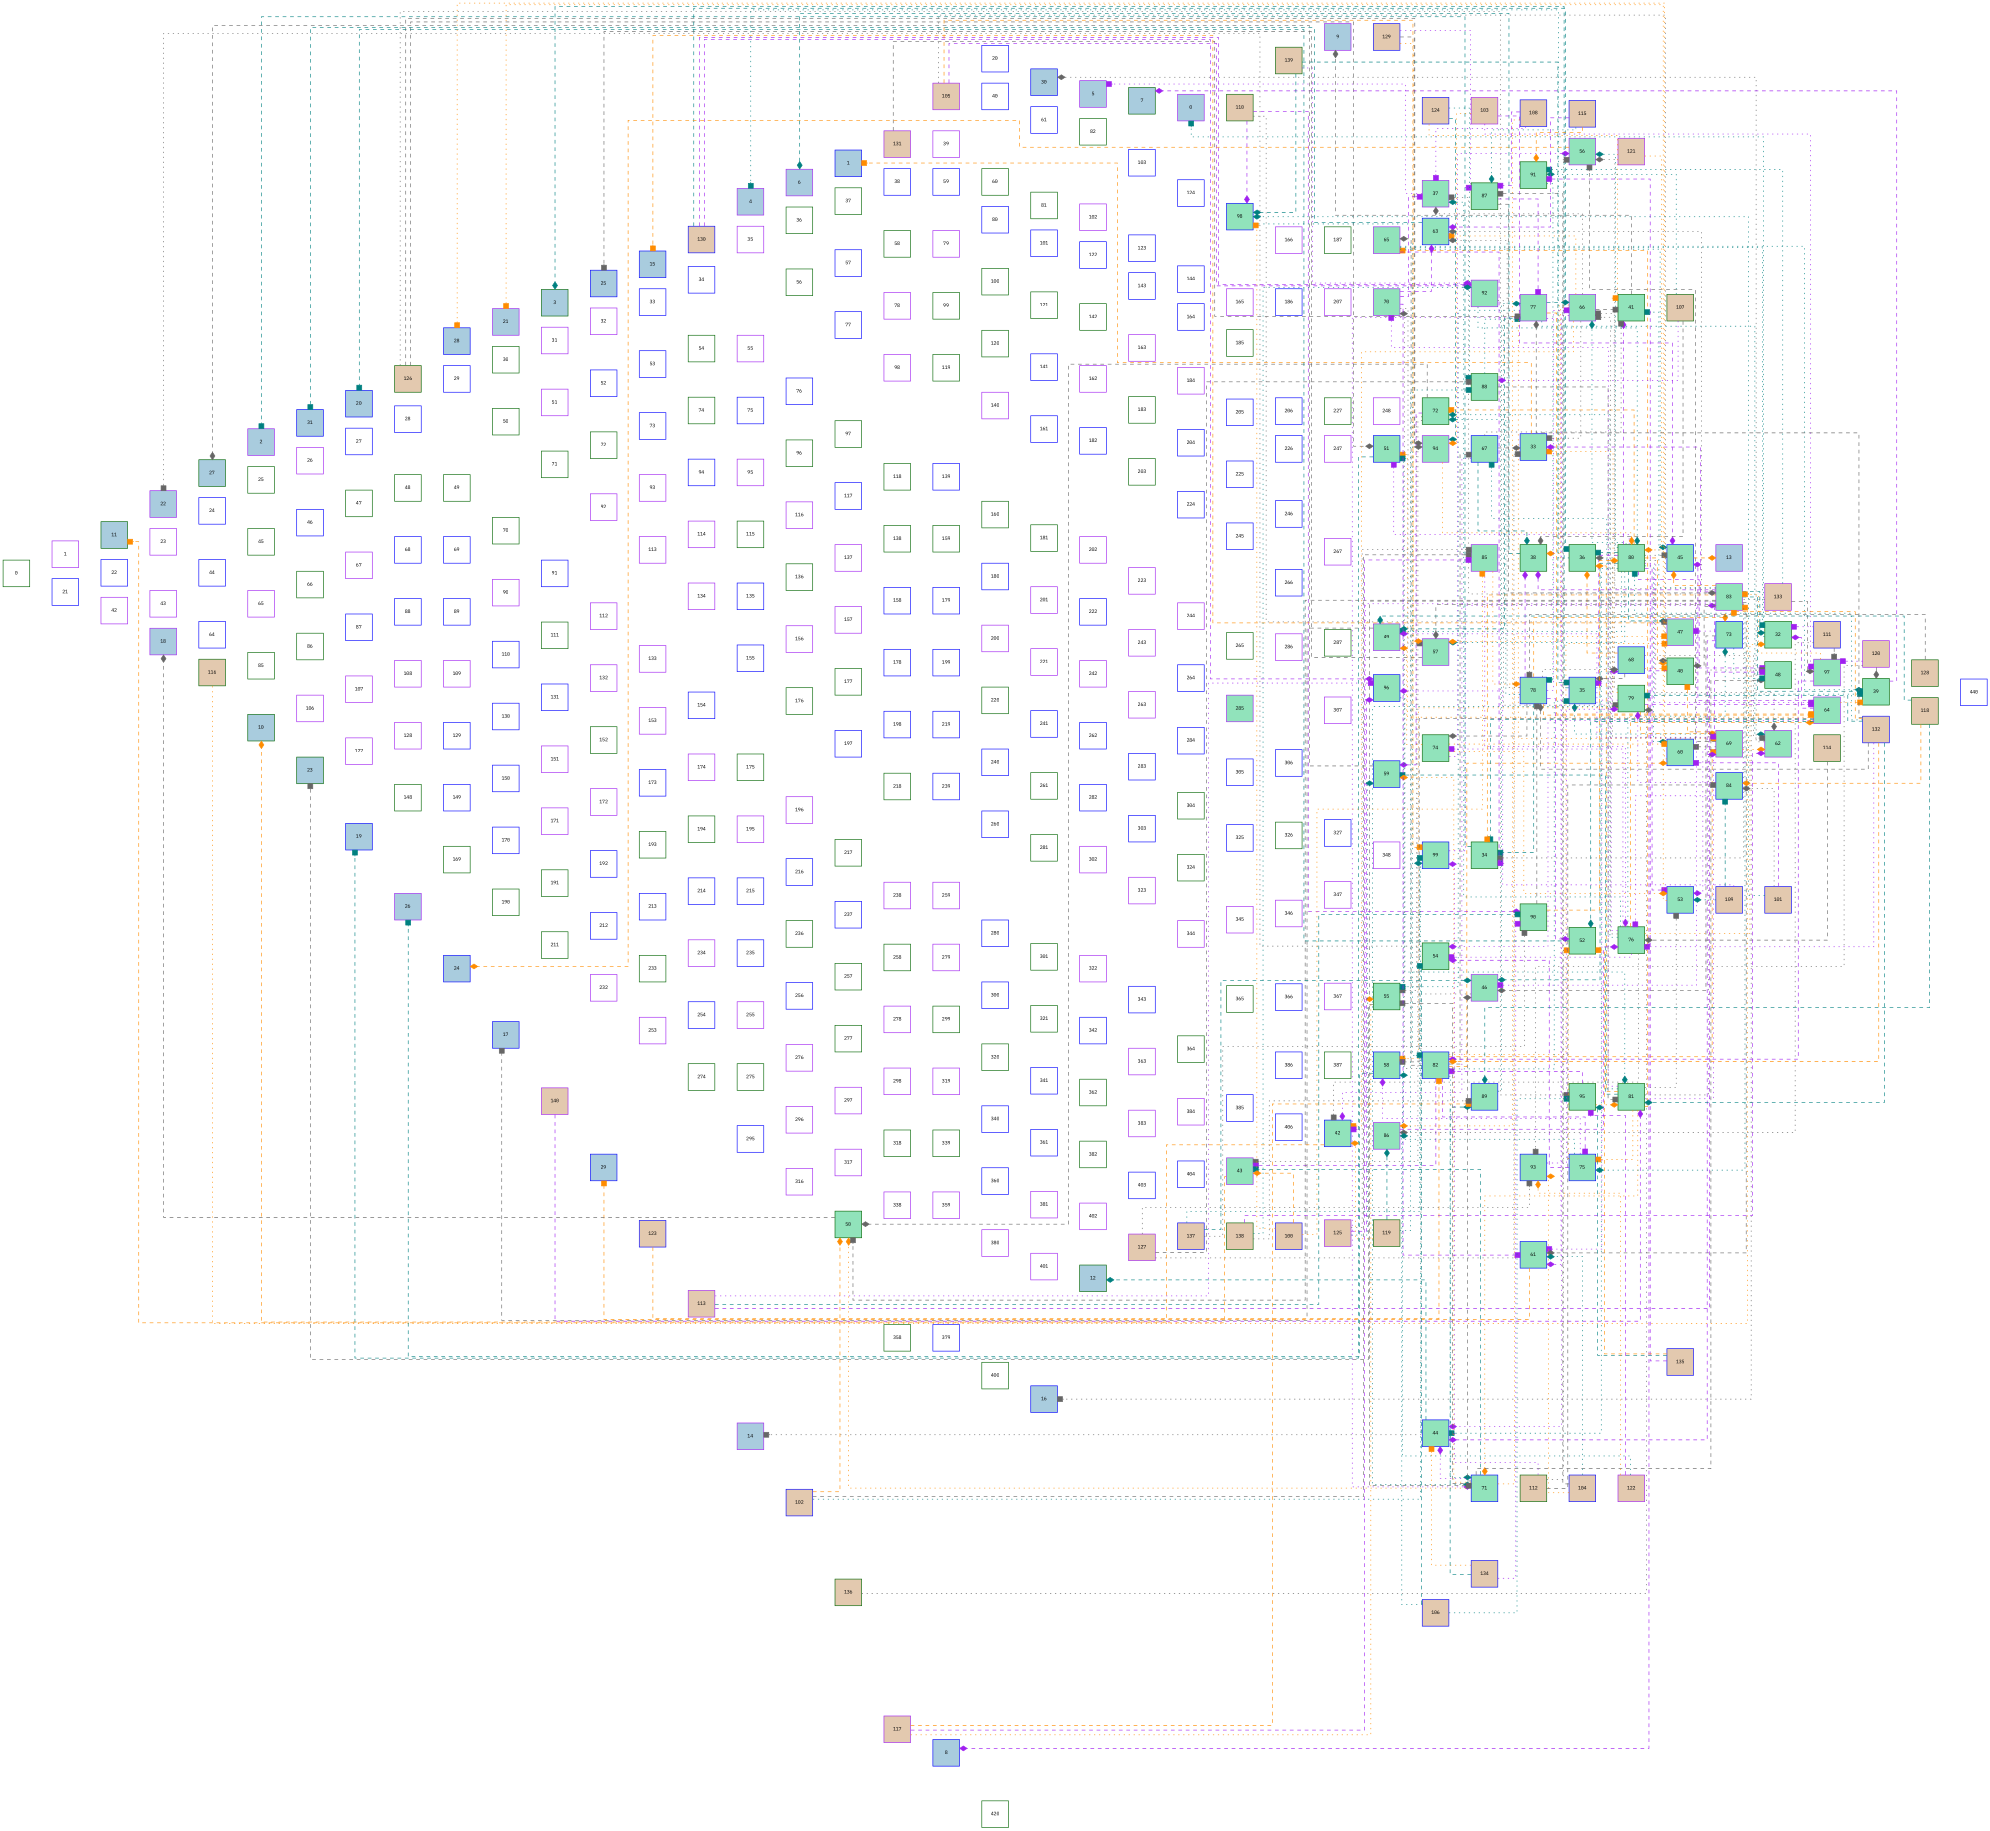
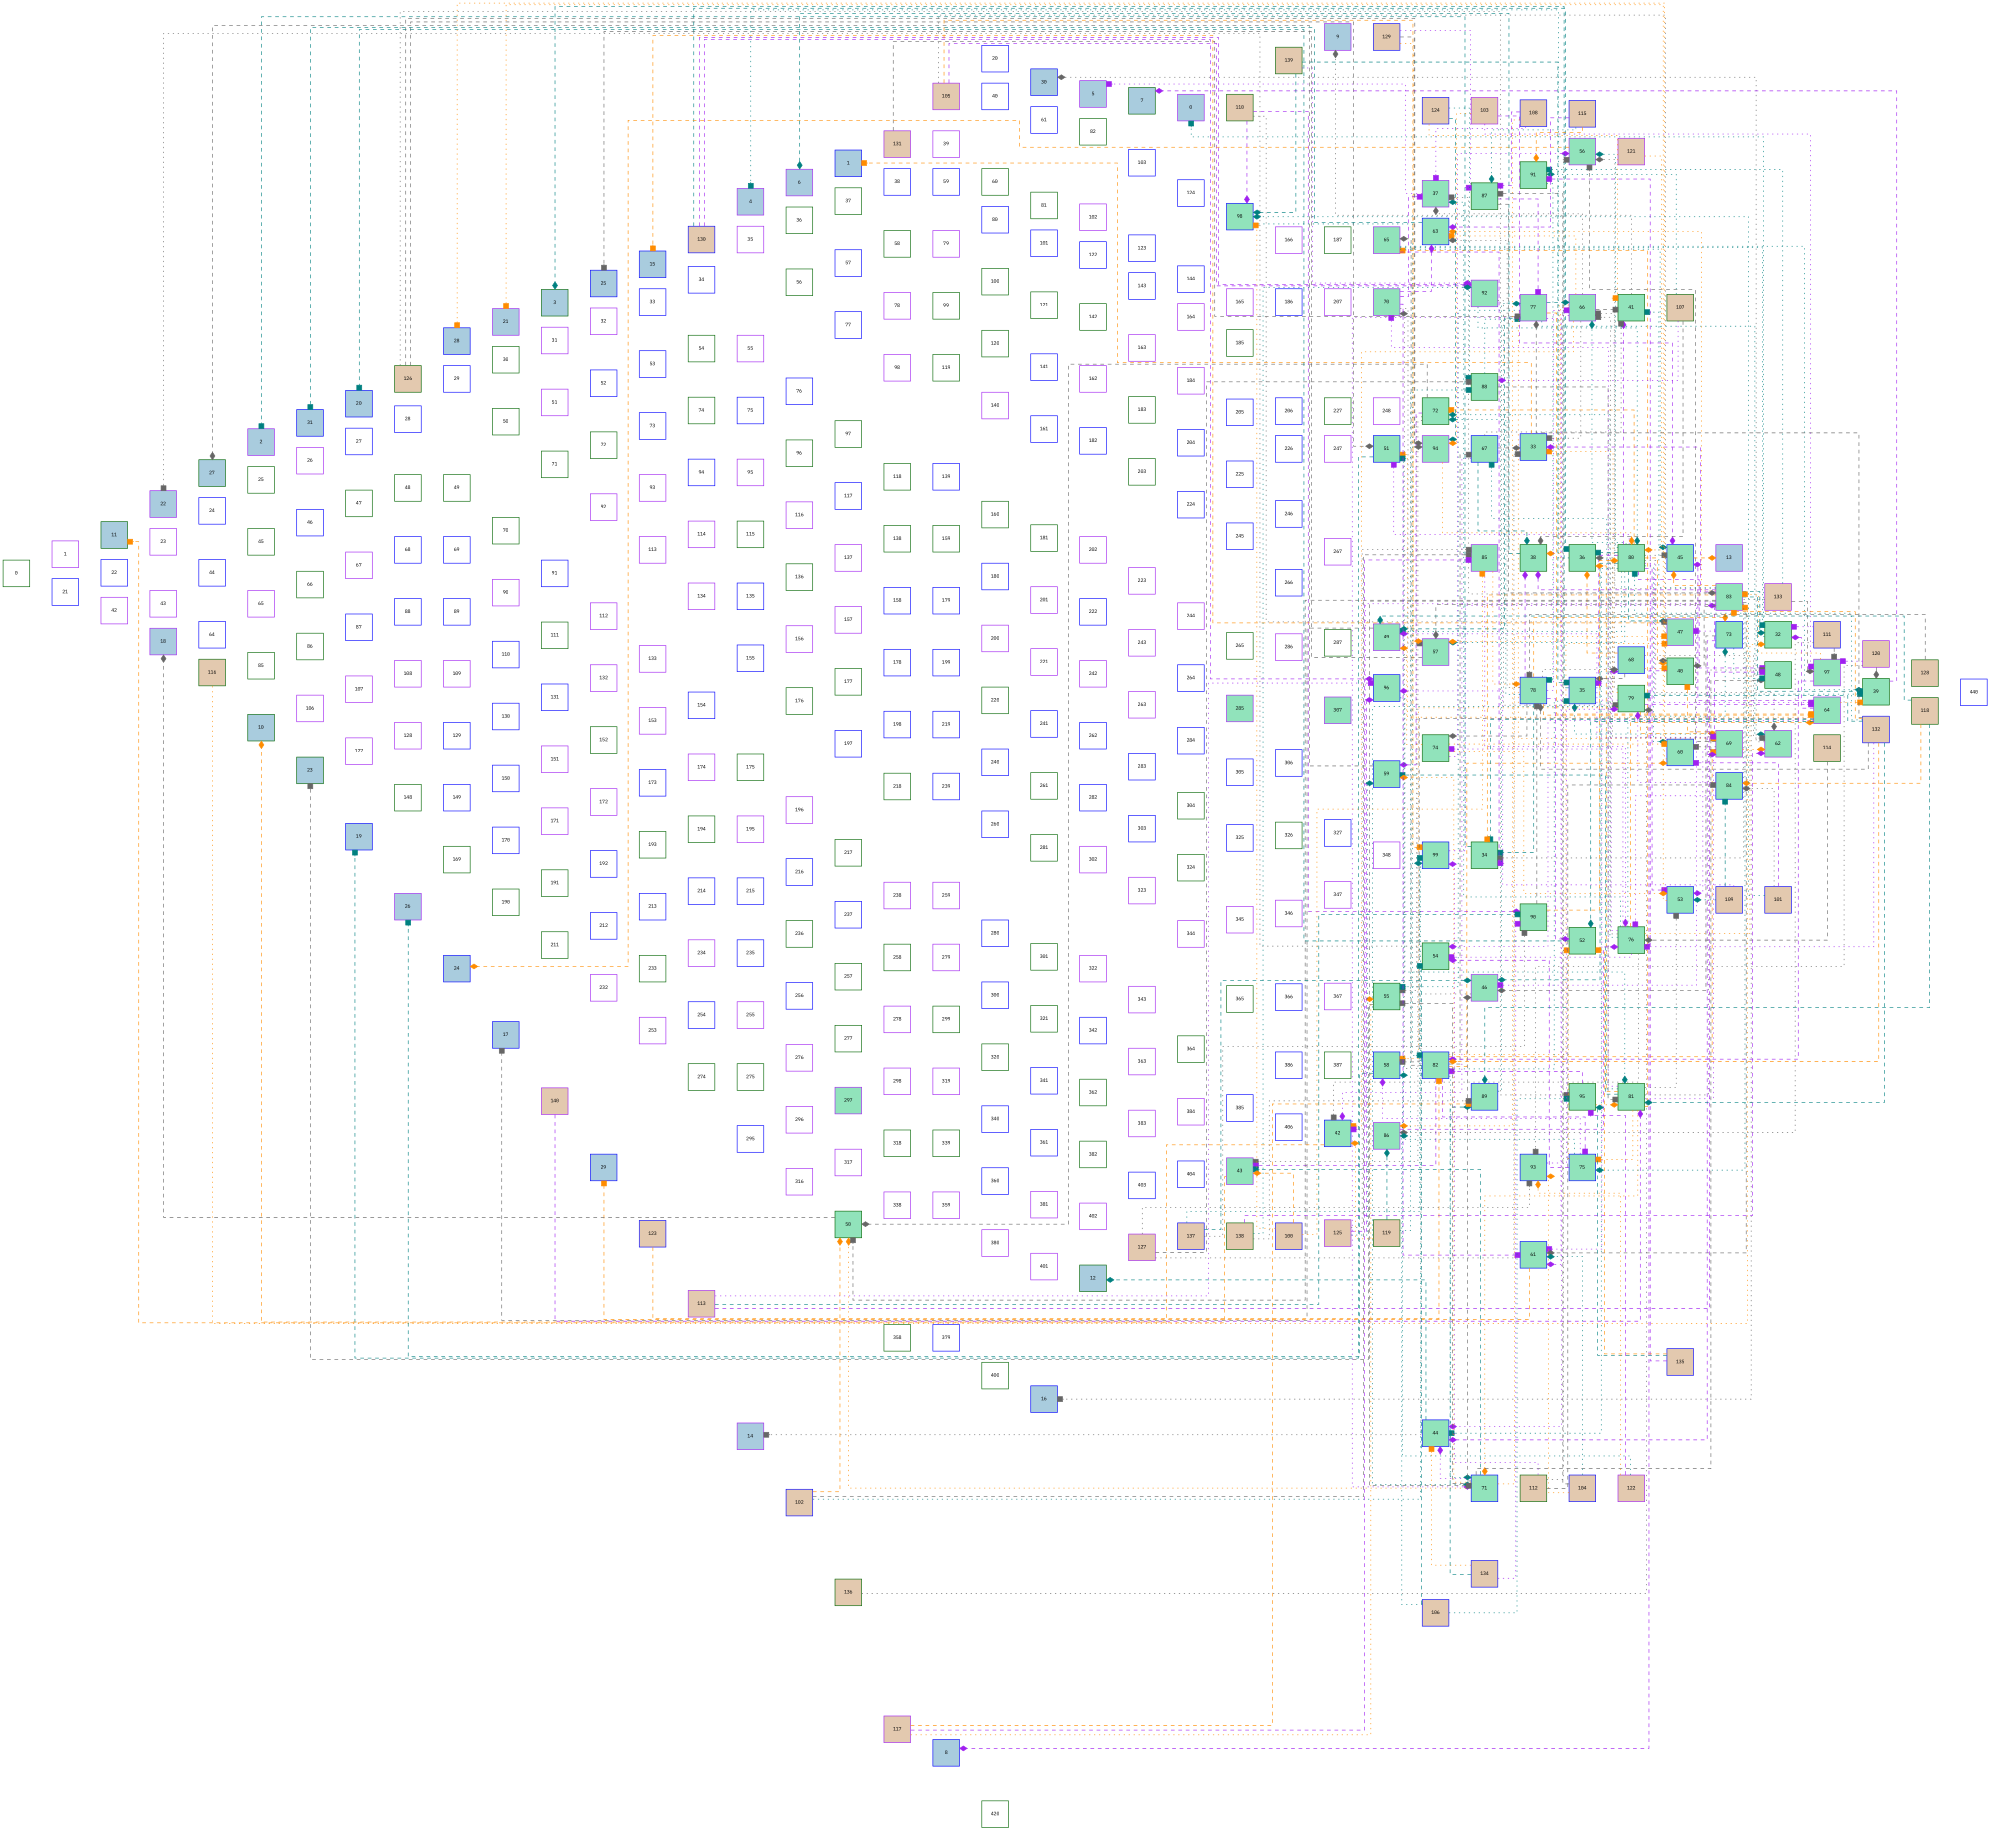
edge "41" -> "9": style dashed -> dotted
edge "83" -> "63": color gray40 -> darkorange
node "164": color blue -> purple
node "307": fillcolor #ffffff -> #91e3bb
node "343": color blue -> purple
node "297": fillcolor #ffffff -> #91e3bb
